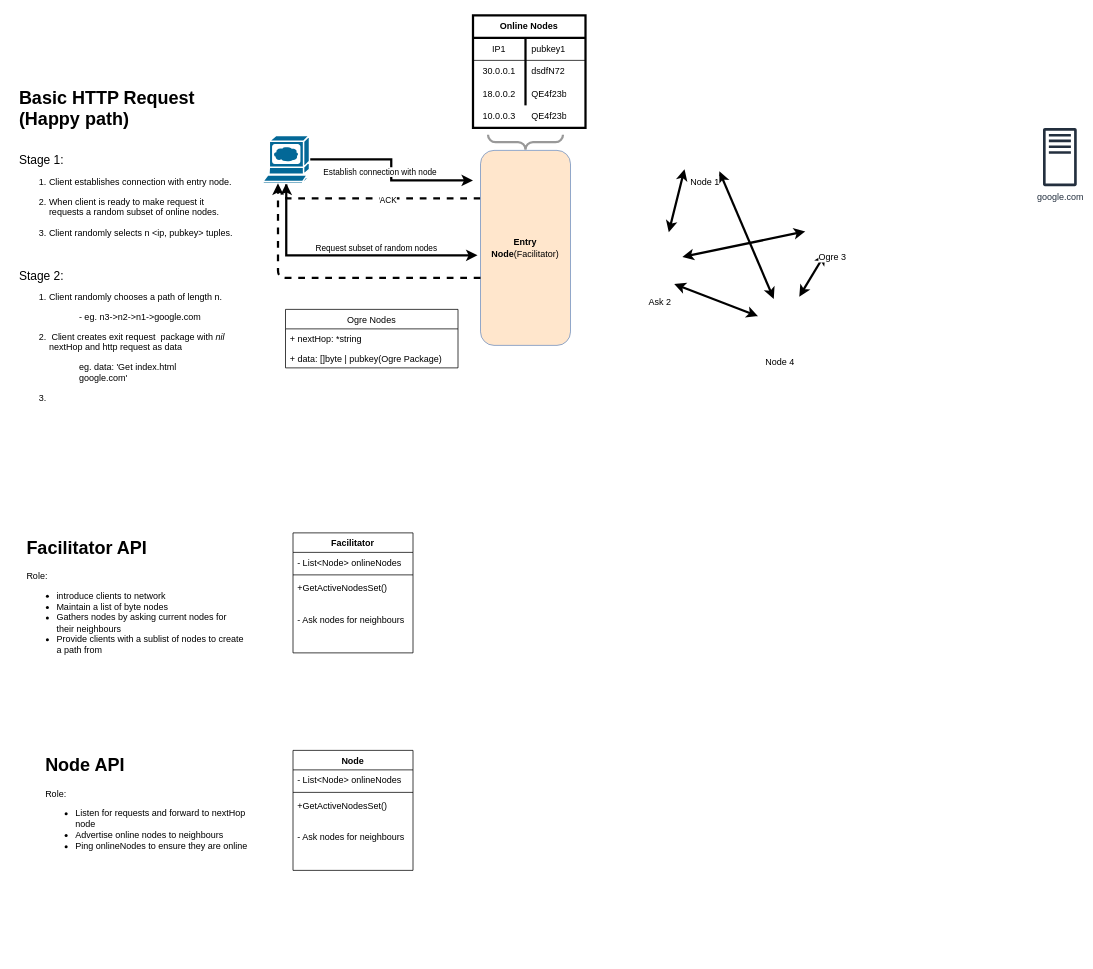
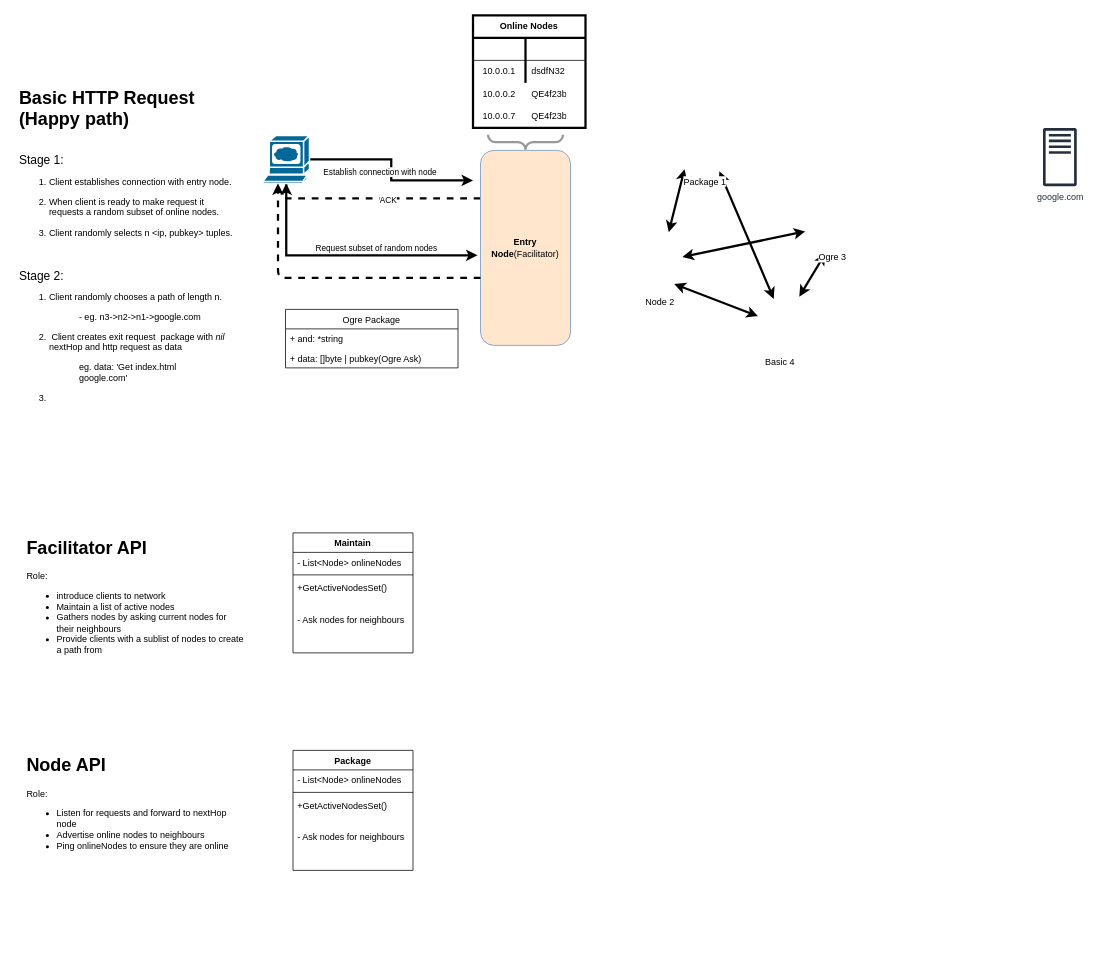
node "IP1": removed
node "pubkey1": removed
node "30.0.0.1": label "30.0.0.1" -> "10.0.0.1"
node "dsdfN72": label "dsdfN72" -> "dsdfN32"
node "18.0.0.2": label "18.0.0.2" -> "10.0.0.2"
node "10.0.0.3": label "10.0.0.3" -> "10.0.0.7"
node "Node 1": label "Node 1" -> "Package 1"
node "Ask 2": label "Ask 2" -> "Node 2"
node "Ogre Nodes": label "Ogre Nodes" -> "Ogre Package"
node "+ nextHop: *string": label "+ nextHop: *string" -> "+ and: *string"
node "+ data: []byte | pubkey(Ogre Package)": label "+ data: []byte | pubkey(Ogre Package)" -> "+ data: []byte | pubkey(Ogre Ask)"
node "Node 4": label "Node 4" -> "Basic 4"
node "Facilitator": label "Facilitator" -> "Maintain"
node "Facilitator API Role: introduce clients to network Maintain a list of byte nodes Gathers nodes by asking current nodes for their neighbours Provide clients with a sublist of nodes to create a path from": label "Facilitator API Role: introduce clients to network Maintain a list of byte nodes Gathers nodes by asking current nodes for their neighbours Provide clients with a sublist of nodes to create a path from" -> "Facilitator API Role: introduce clients to network Maintain a list of active nodes Gathers nodes by asking current nodes for their neighbours Provide clients with a sublist of nodes to create a path from"
node "Node": label "Node" -> "Package"
node "Node API Role: Listen for requests and forward to nextHop node Advertise online nodes to neighbours Ping onlineNodes to ensure they are online": moved (154, 852) -> (135, 852)
